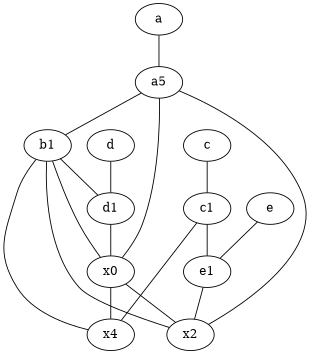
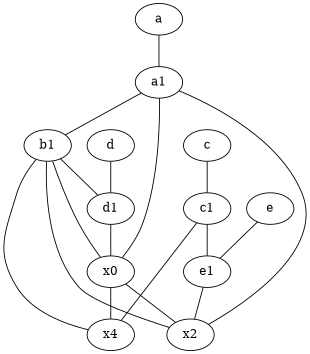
node "a5": label "a5" -> "a1"
